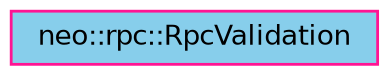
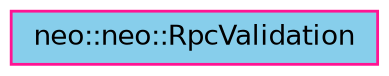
node "neo::rpc::RpcValidation": label "neo::rpc::RpcValidation" -> "neo::neo::RpcValidation"
